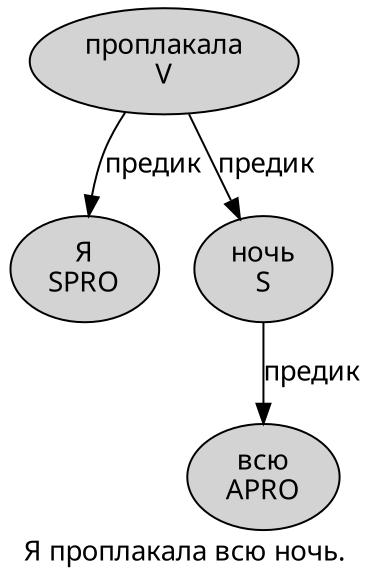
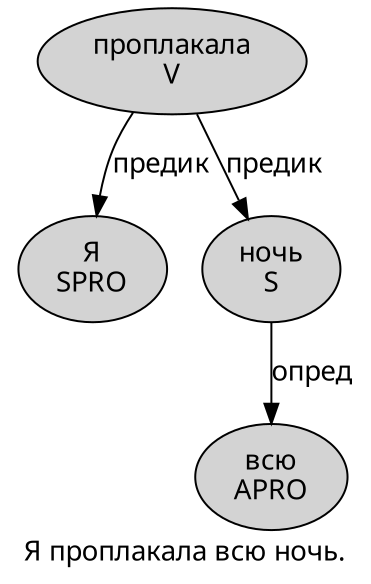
edge "ночь S" -> "всю APRO": label "предик" -> "опред"
